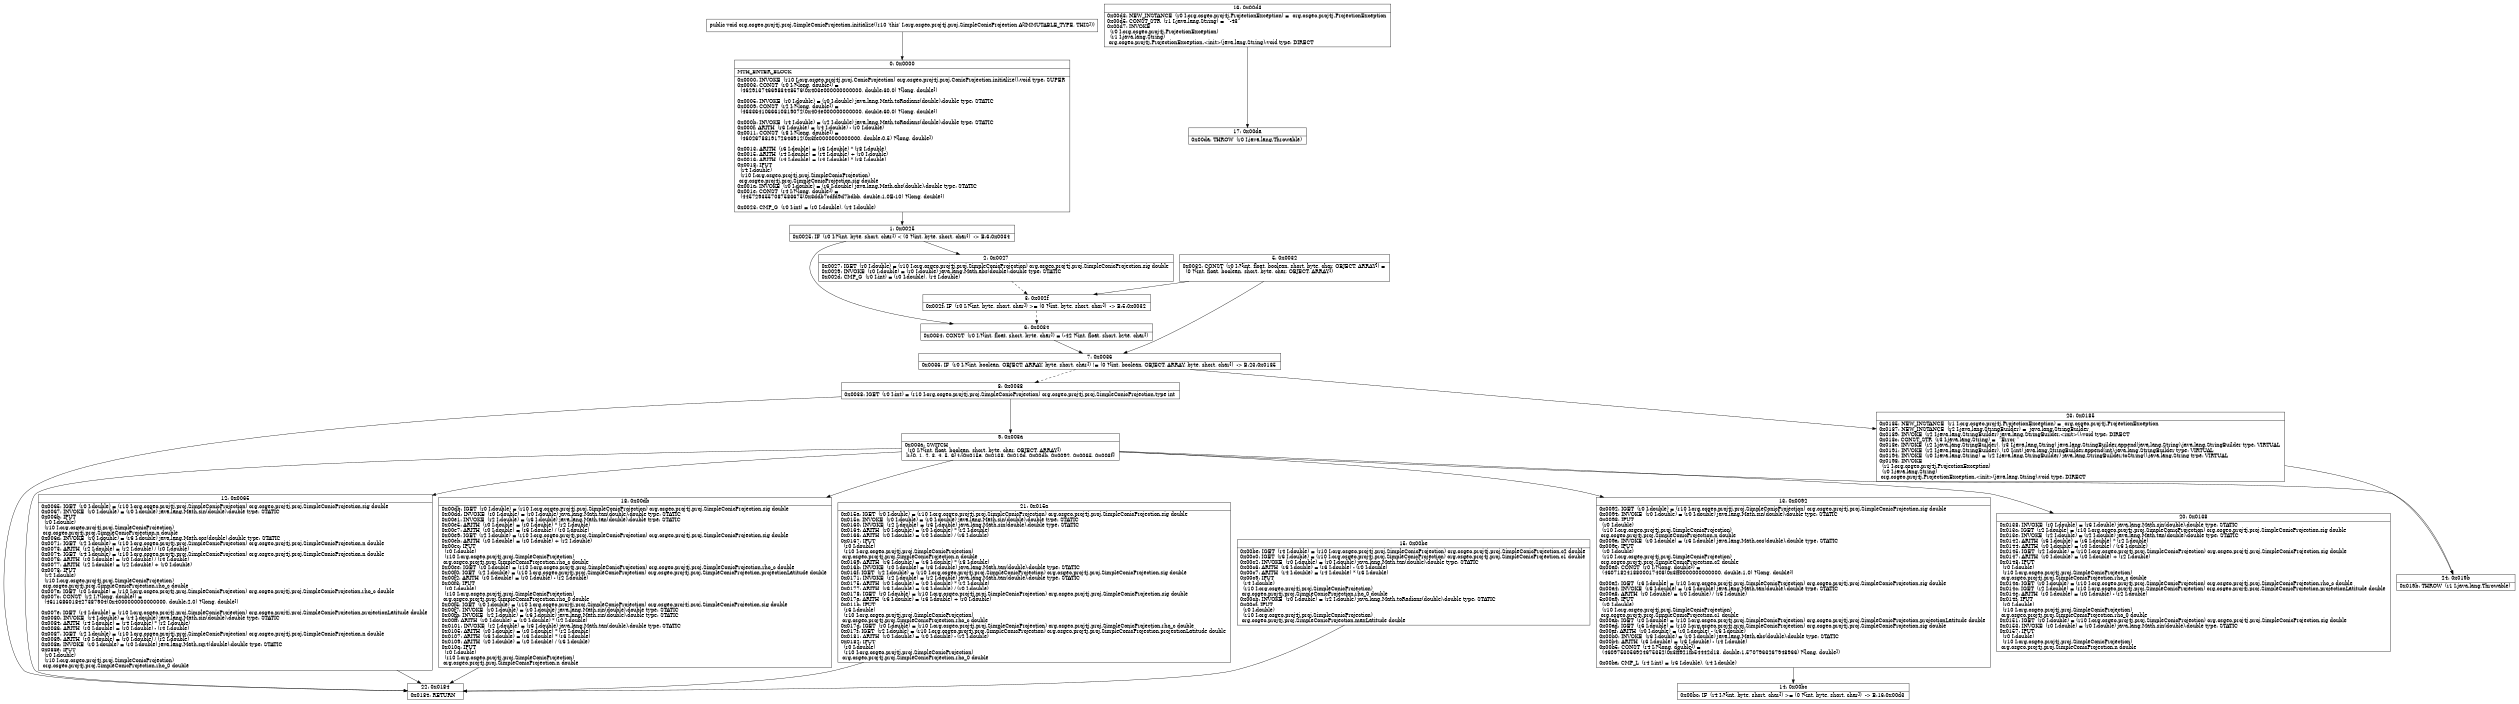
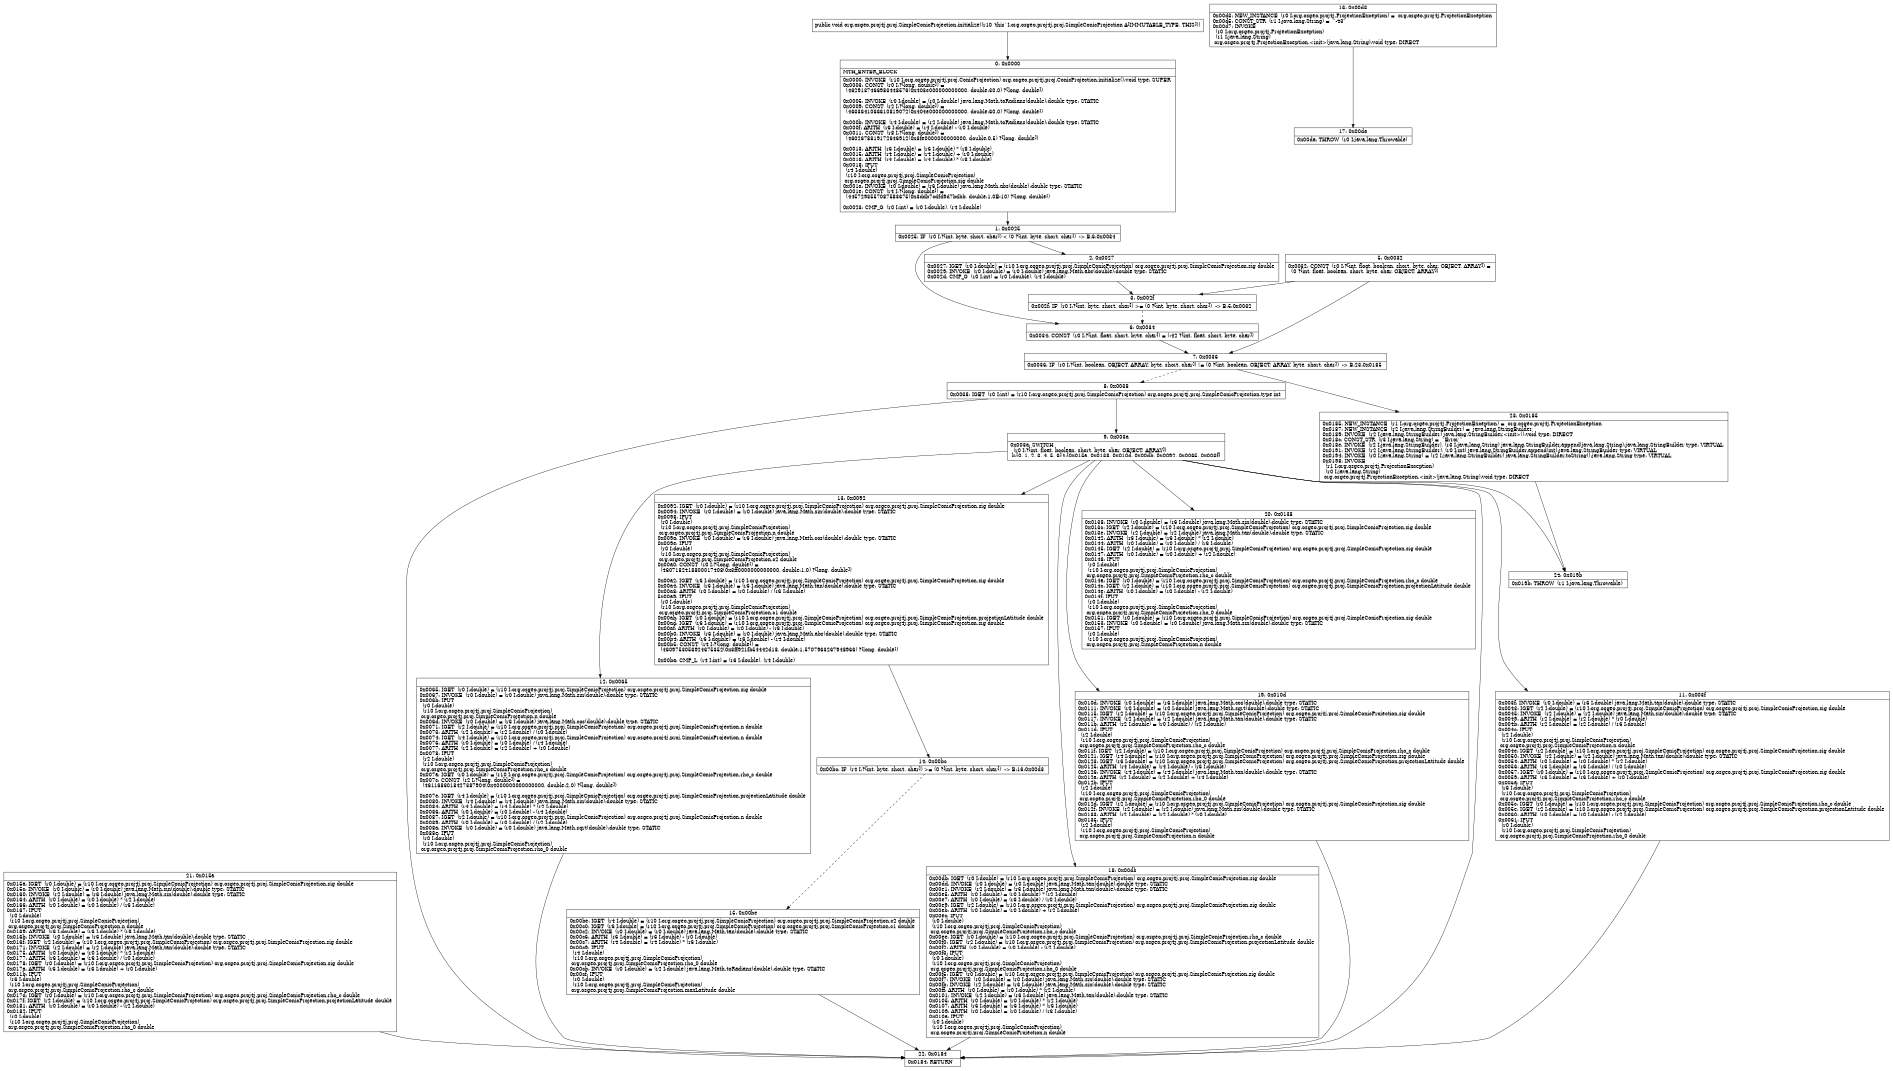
edge "2: 0x0027" -> "3: 0x002f": style dashed -> solid
node "19: 0x010d": added
node "11: 0x003f": added
edge "14: 0x00bc" -> "15: 0x00be": added
